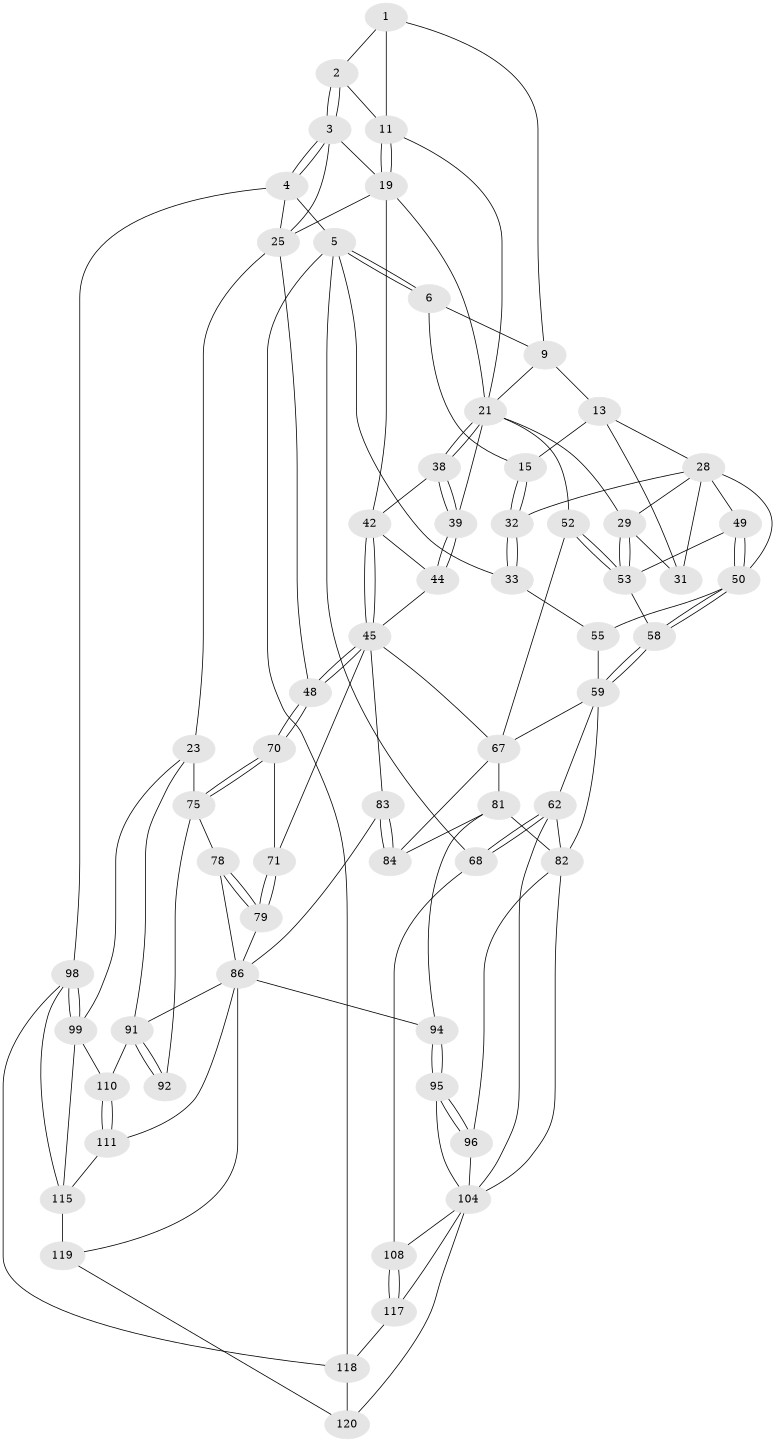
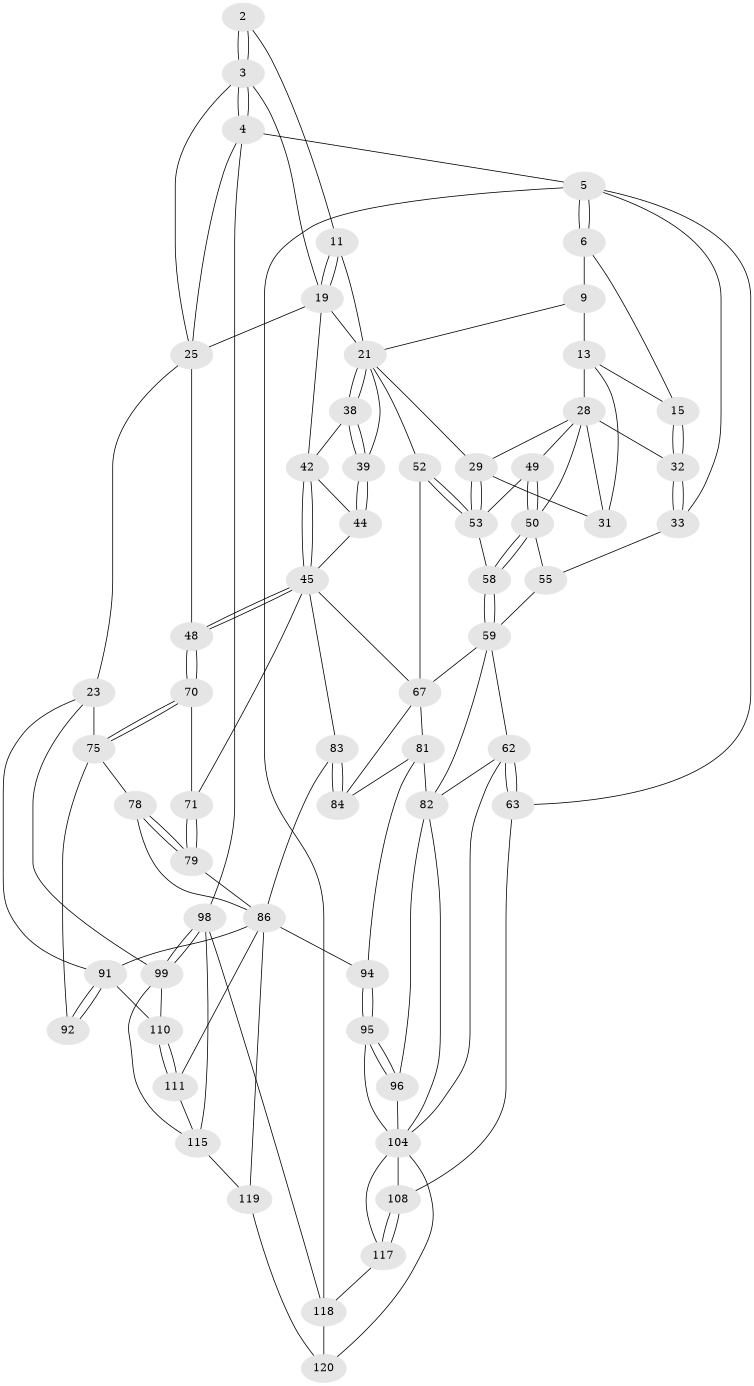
node "1": removed
node "68": label "68" -> "63"
